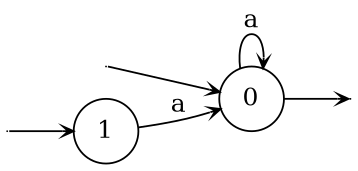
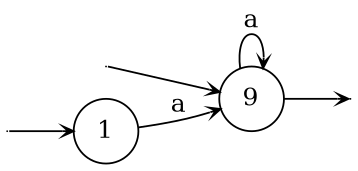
node "0": label "0" -> "9"
